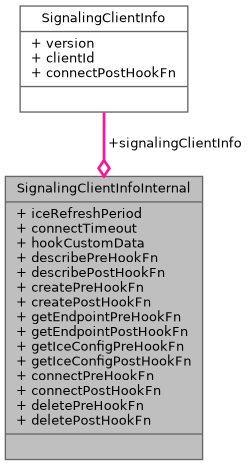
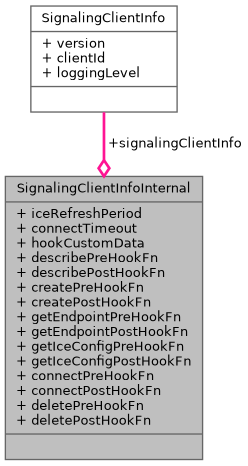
node "SignalingClientInfo": text "+ connectPostHookFn" -> "+ loggingLevel"
